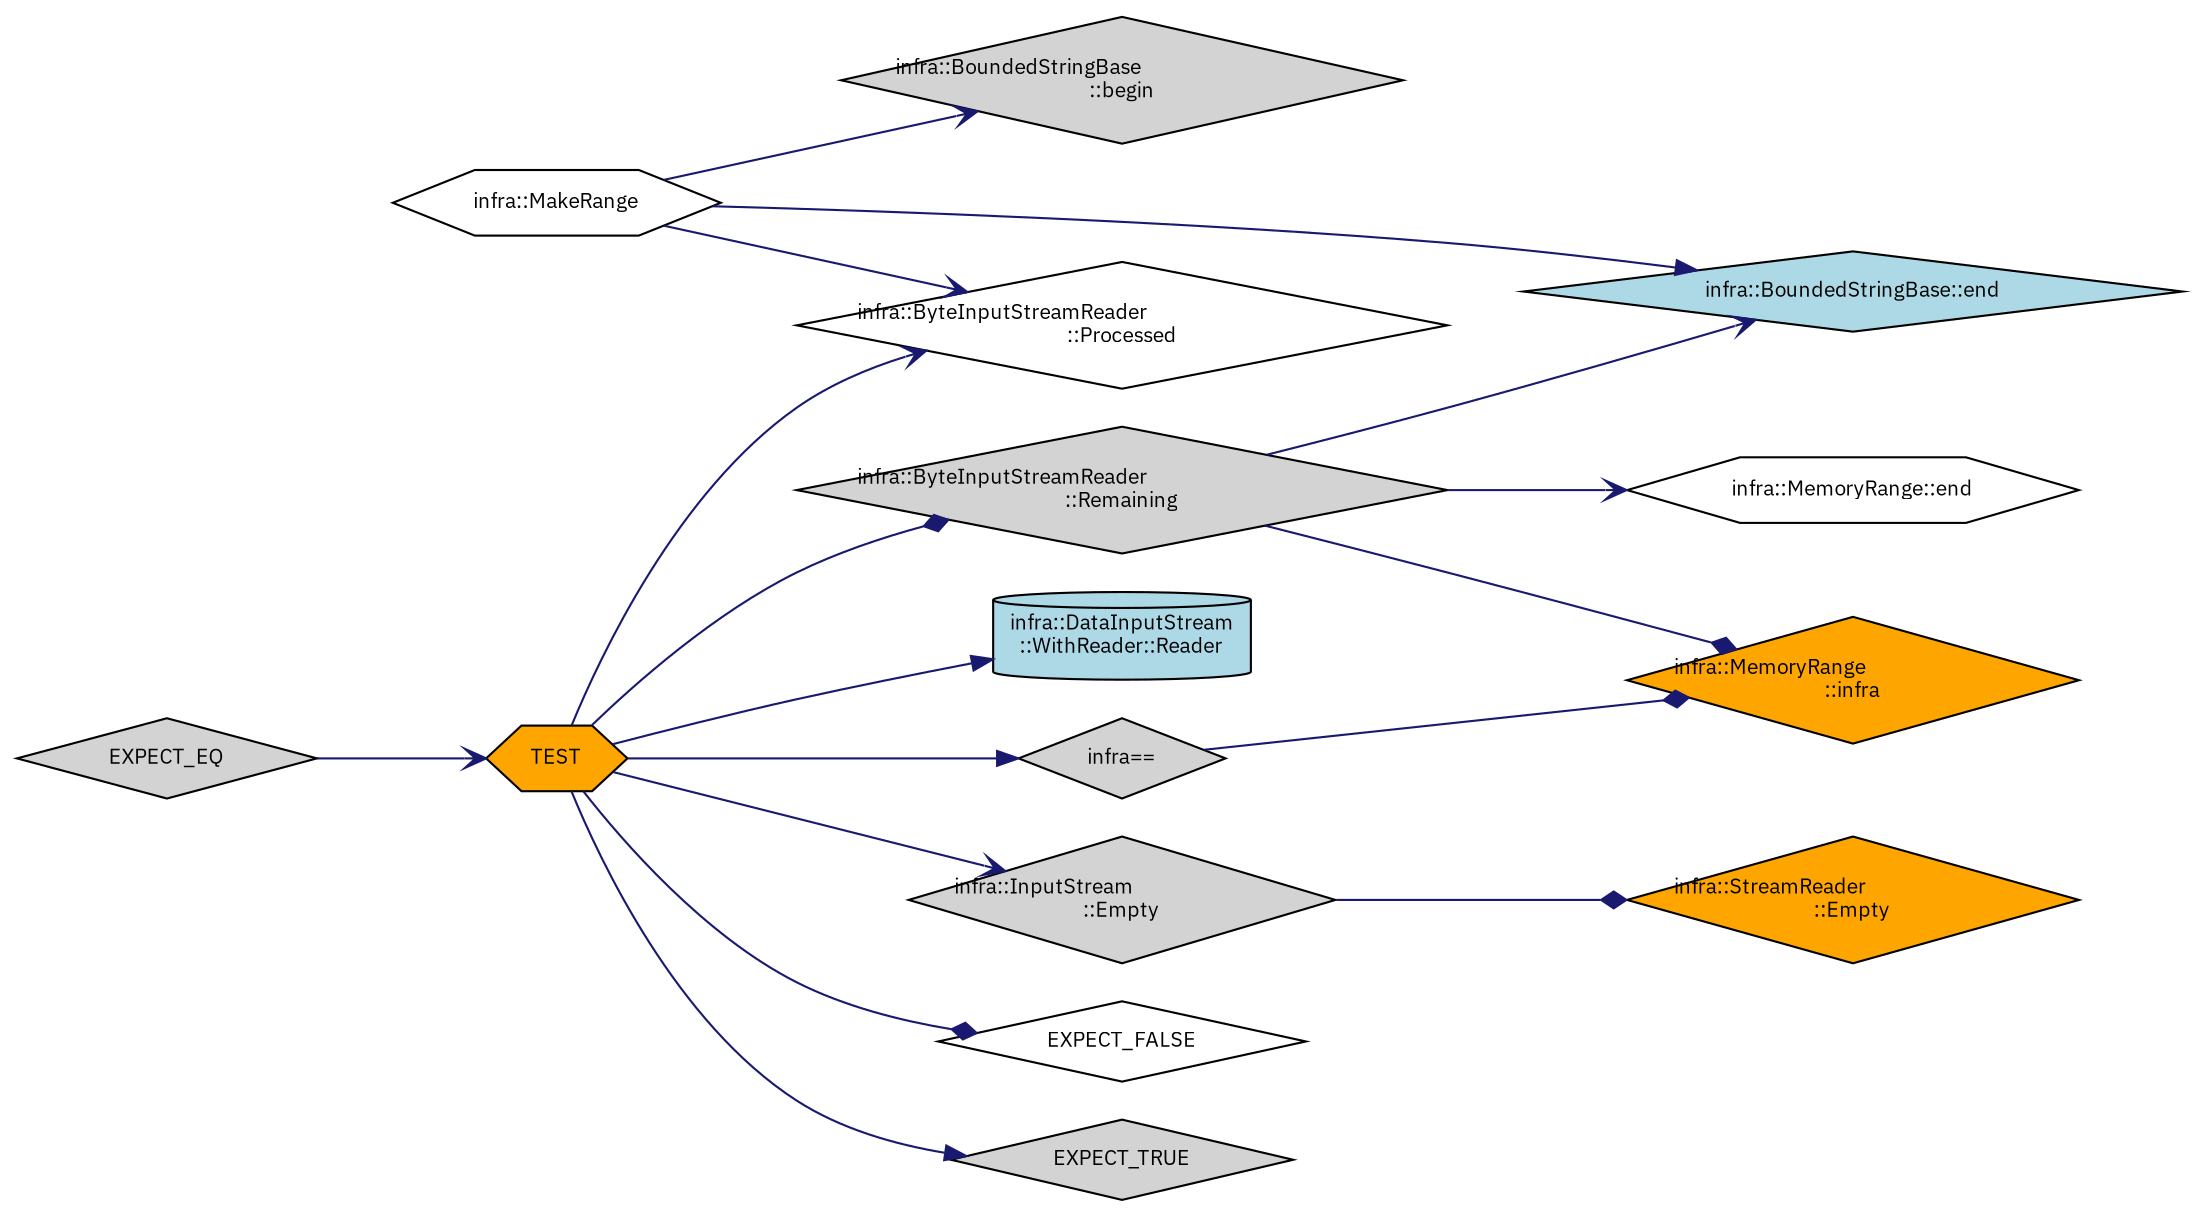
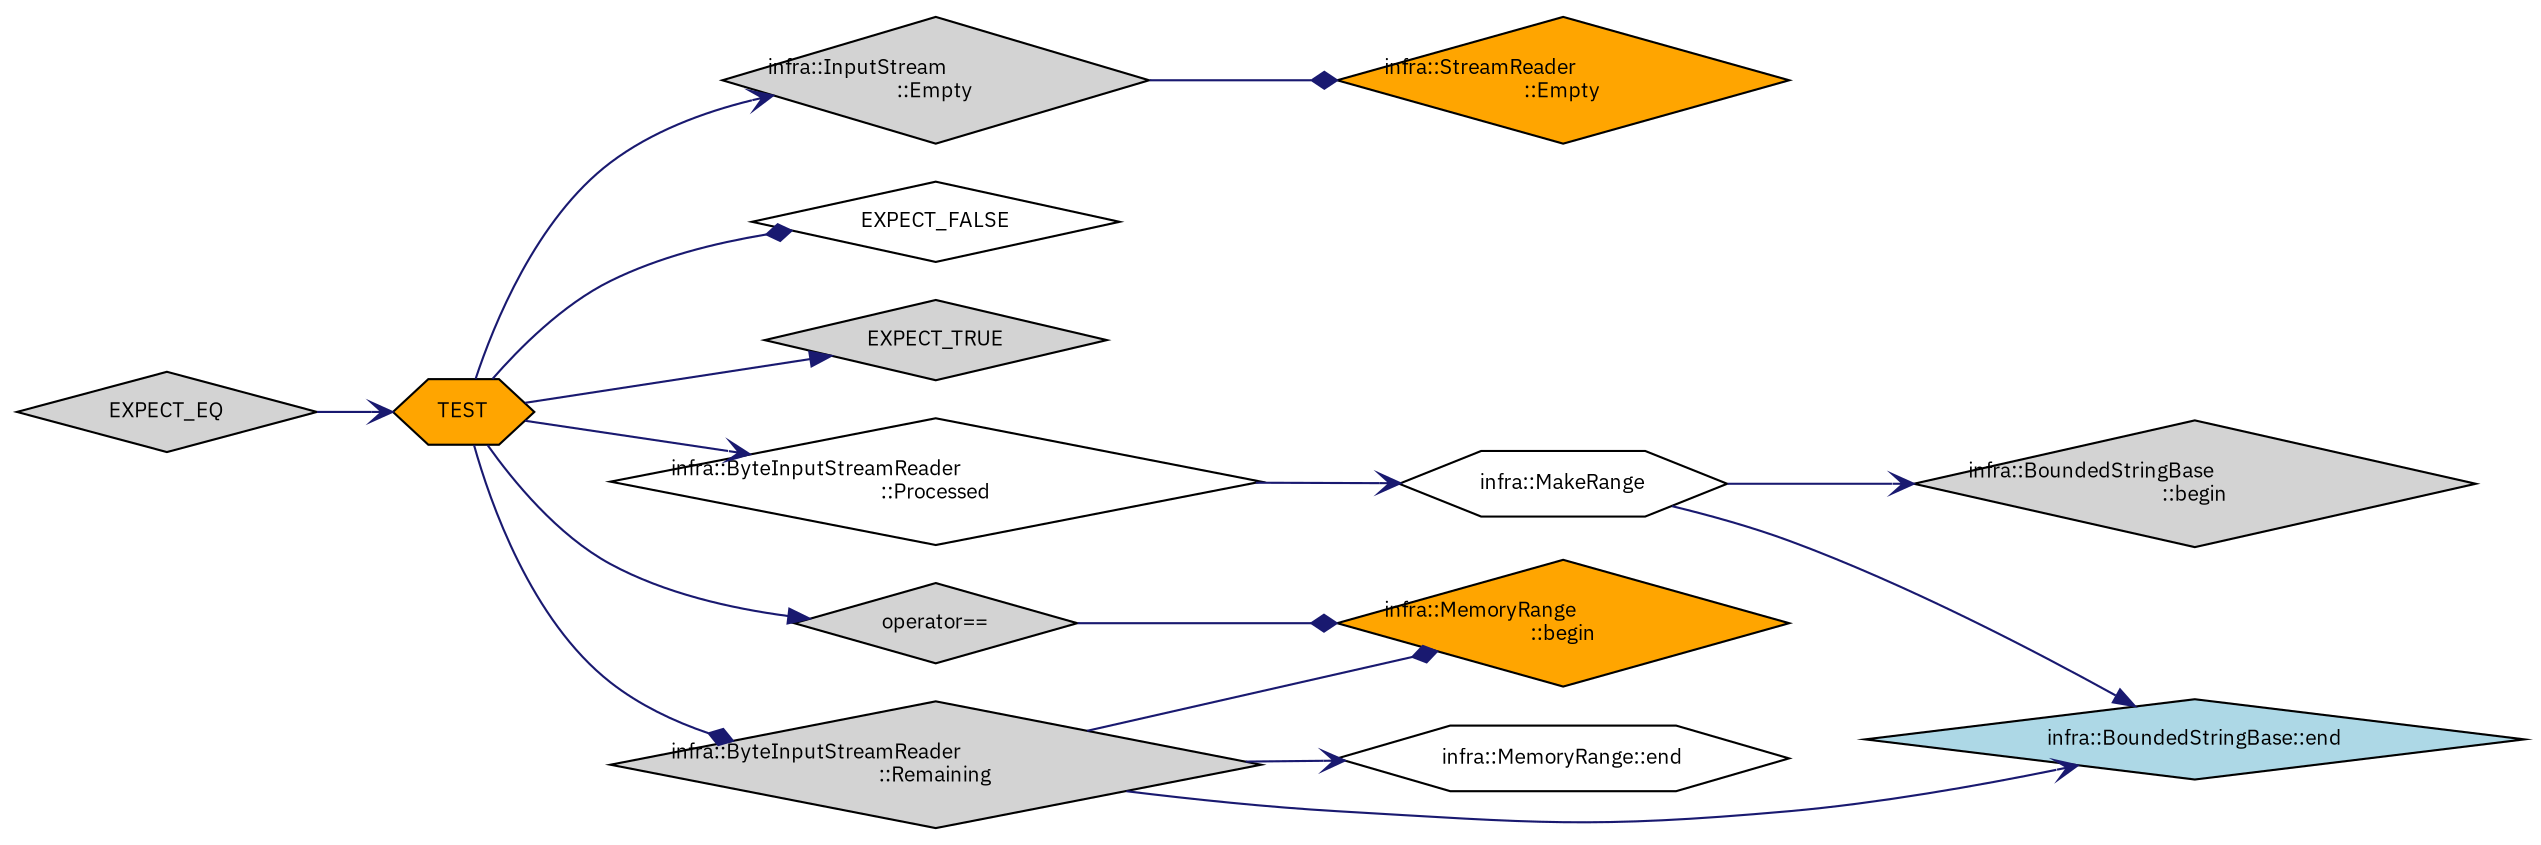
edge "infra::MakeRange" -> "infra::ByteInputStreamReader ::Processed": reversed
node "infra::DataInputStream ::WithReader::Reader": removed
node "infra::MemoryRange ::infra": label "infra::MemoryRange ::infra" -> "infra::MemoryRange ::begin"
node "infra==": label "infra==" -> "operator=="
